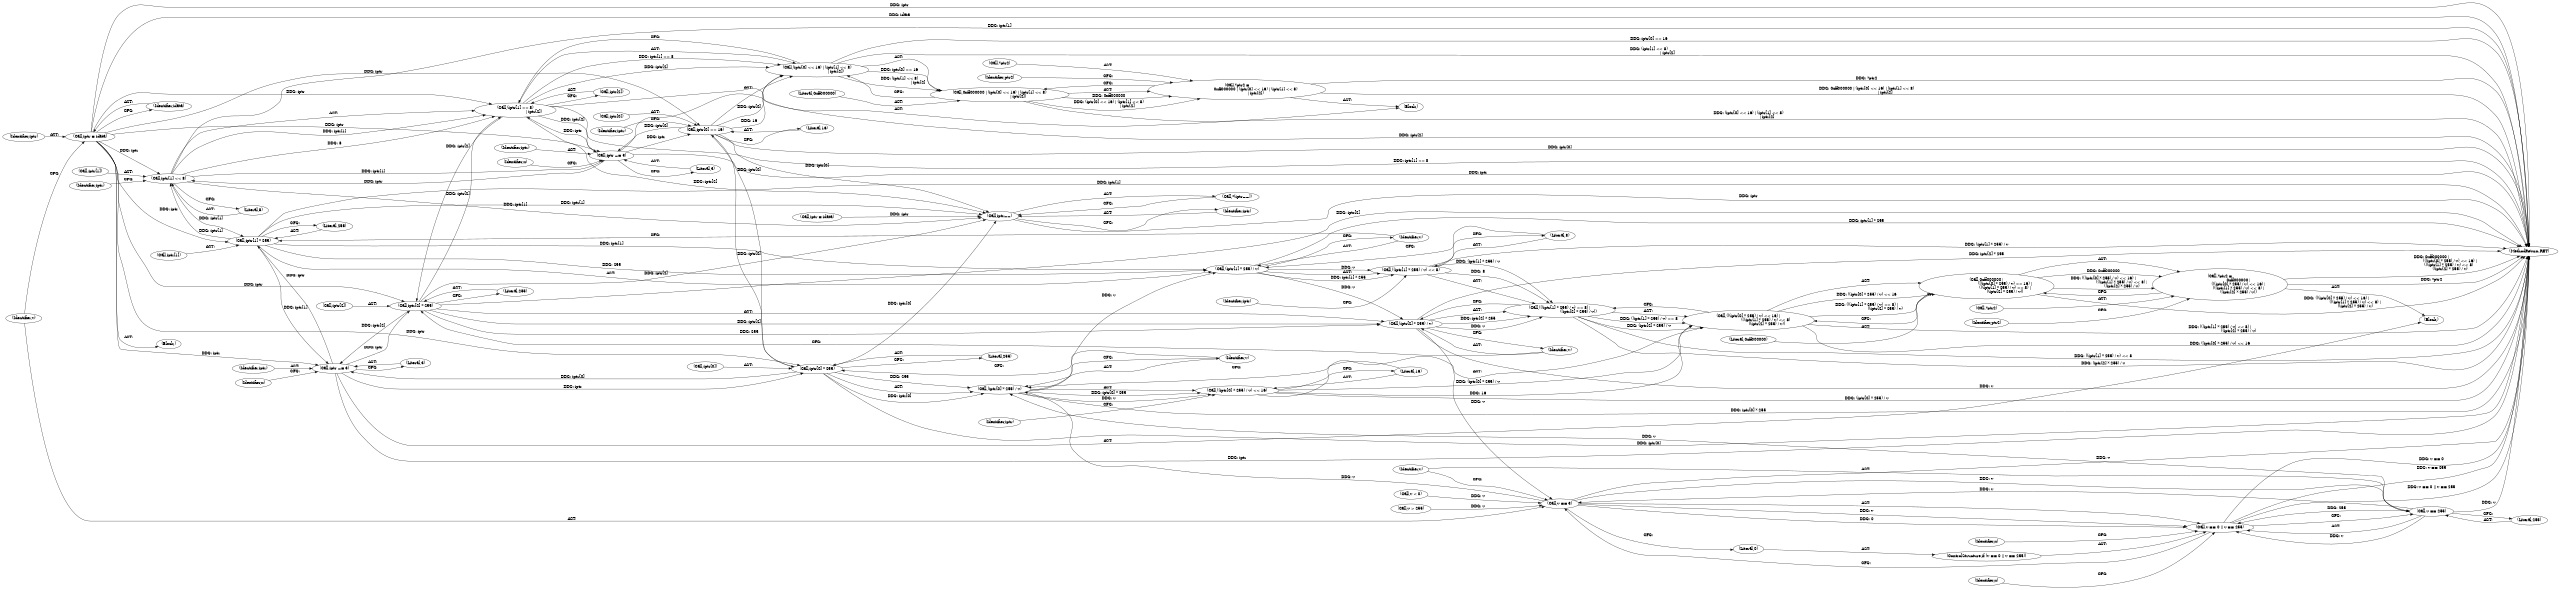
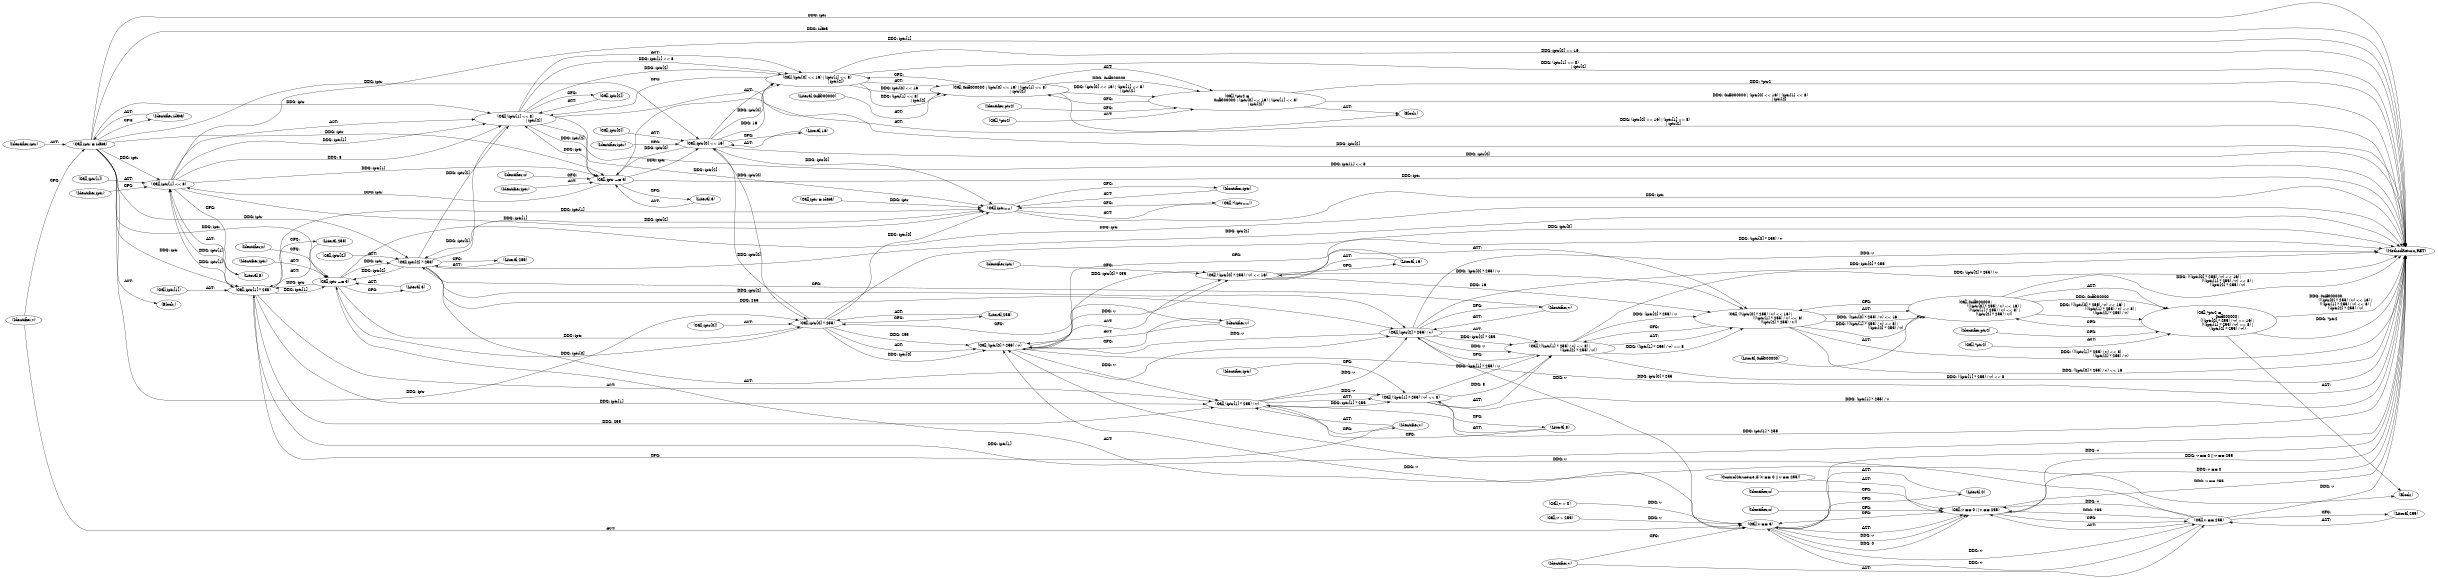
edge "(Call,(iptr[2] * 255) / v)" -> "(Call,(iptr[0] * 255) / v)": added, label "DDG: v"
edge "(Literal,0)" -> "(ControlStructure,if (v == 0 || v == 255))": now "(Literal,0)" -> "(Call,v == 3)"
